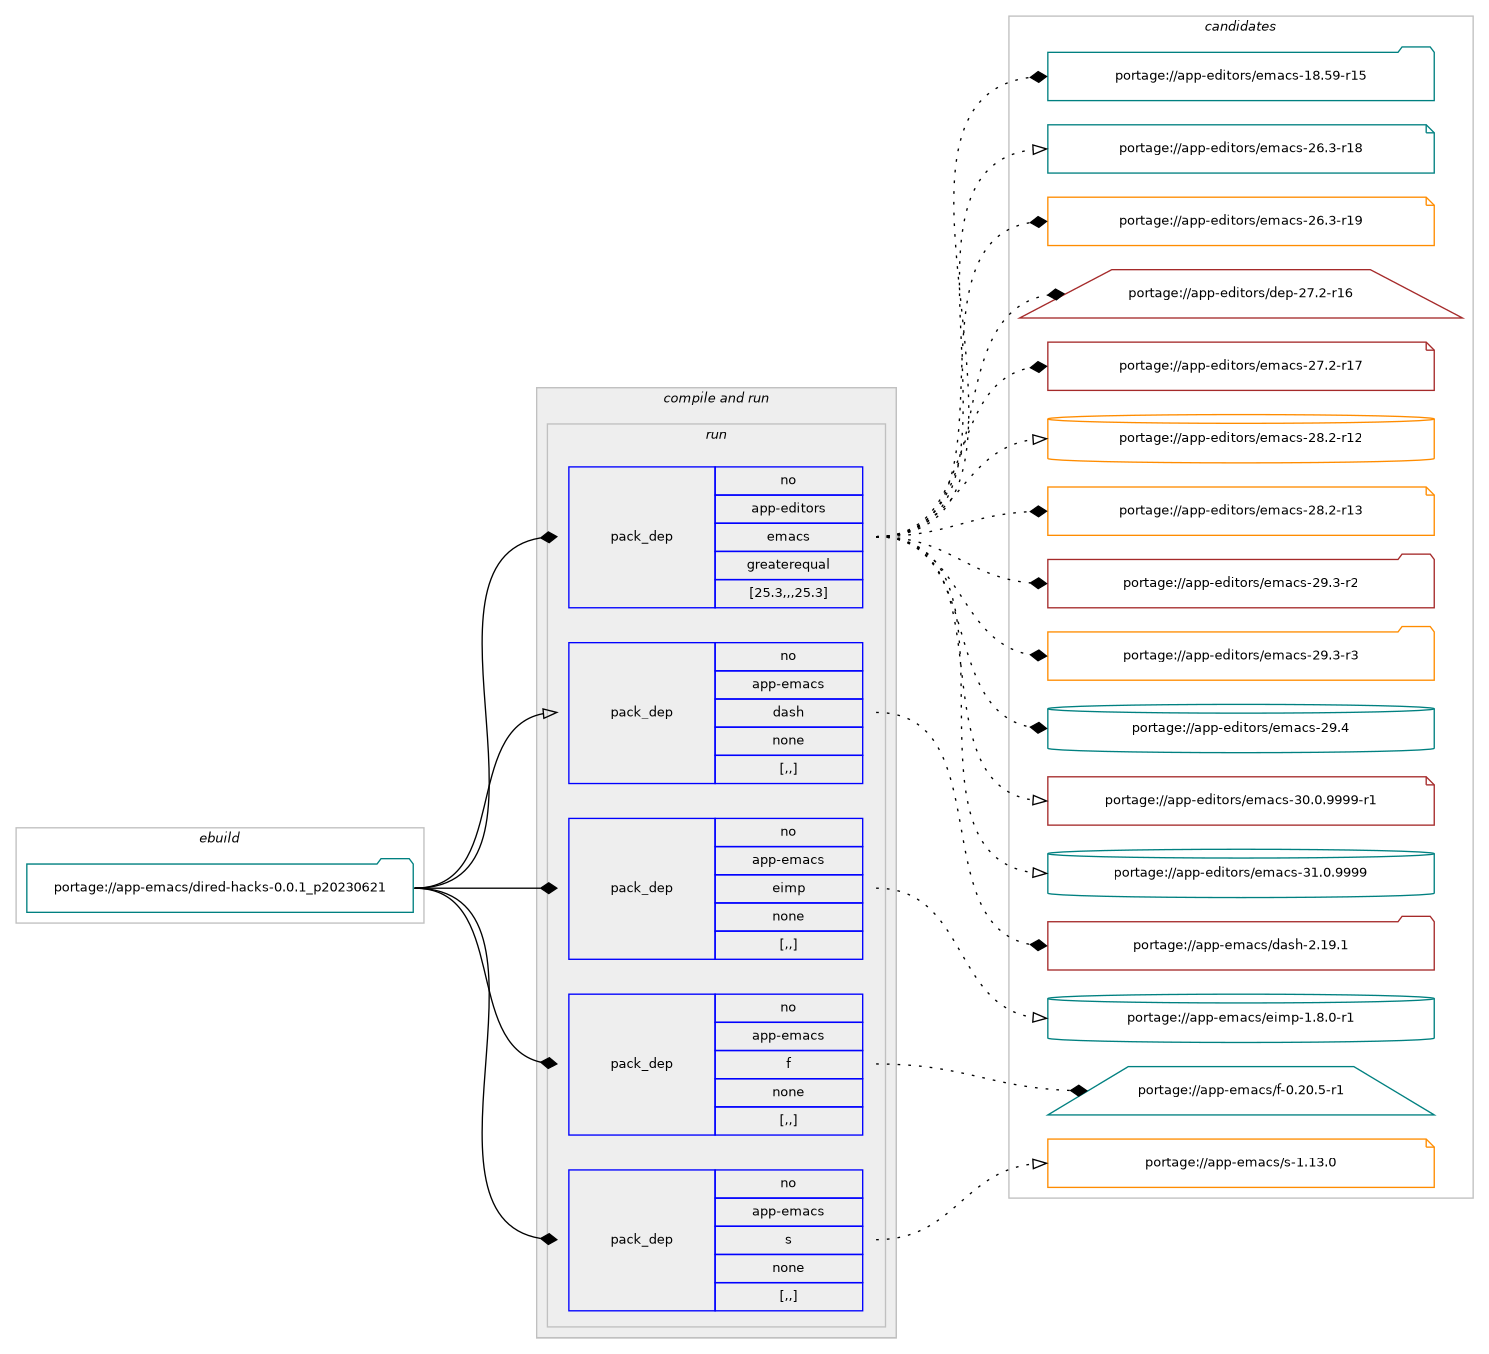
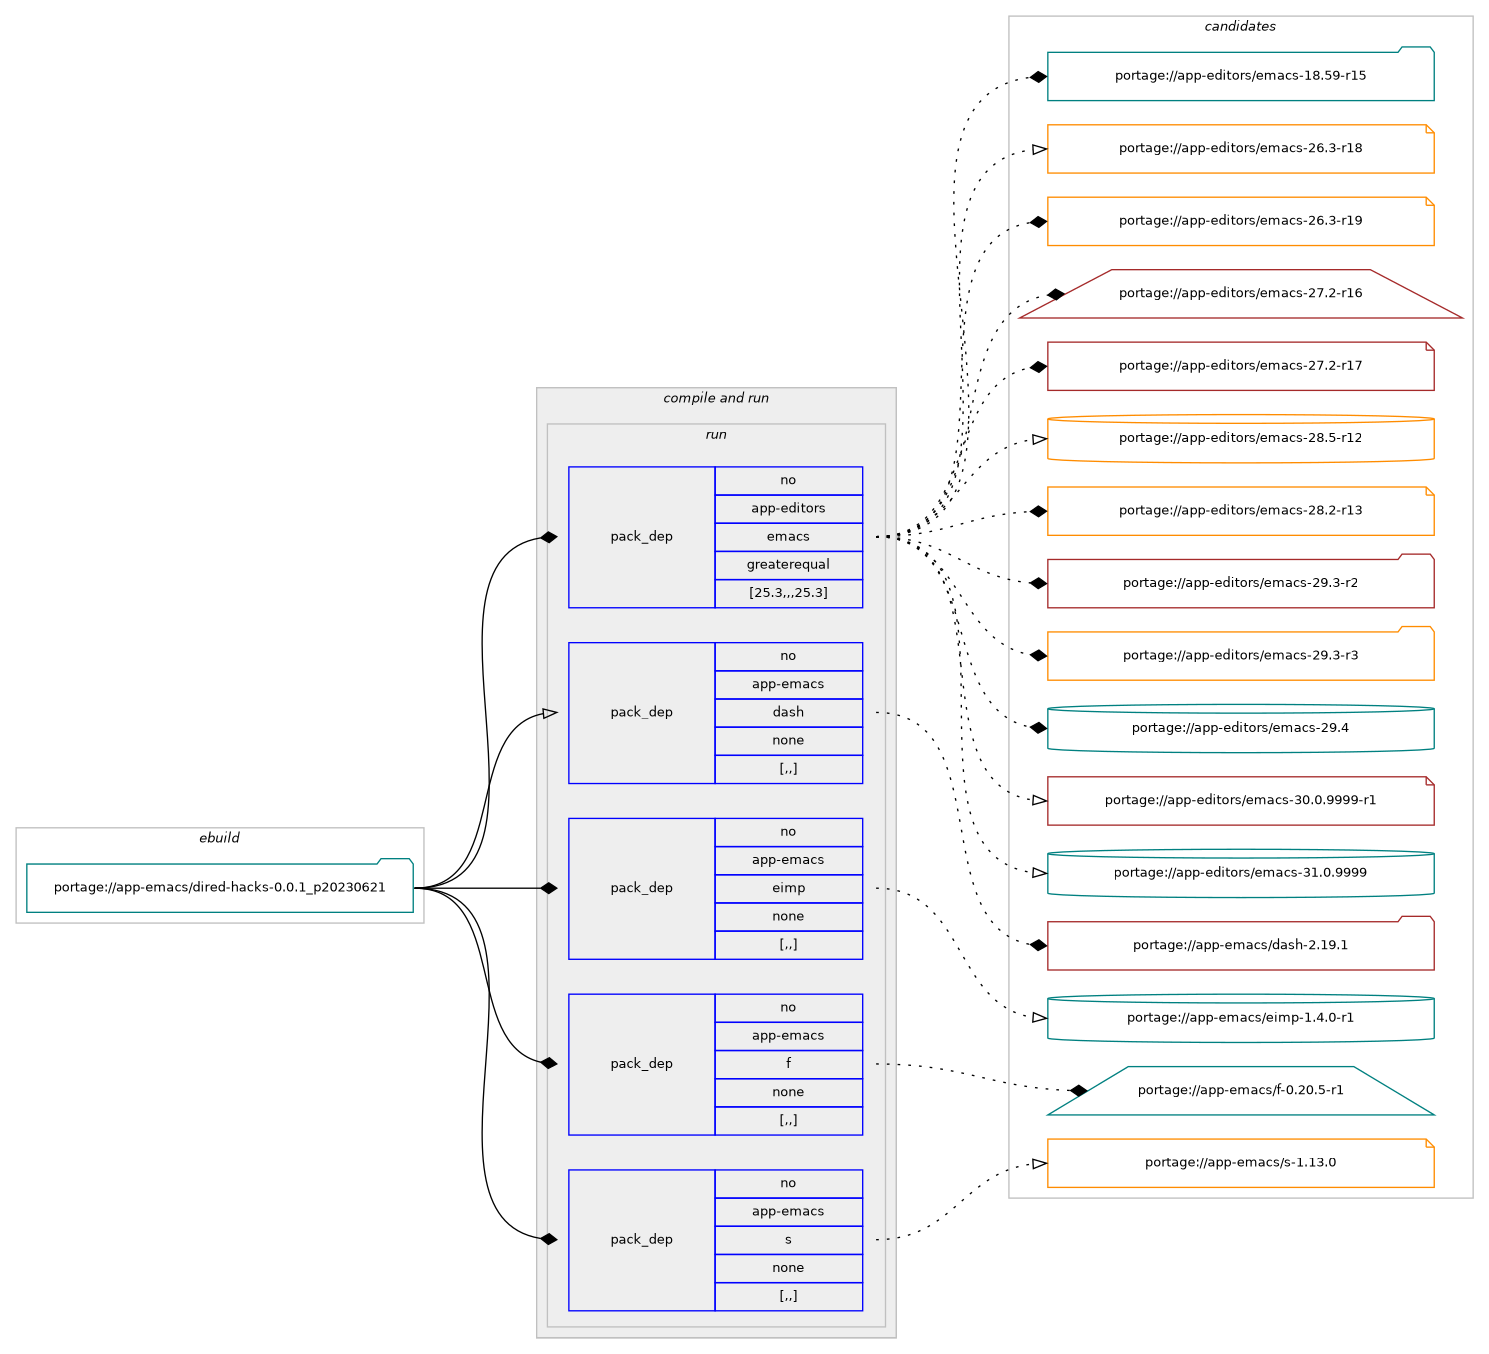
node "portage://app-editors/emacs-26.3-r18": color teal -> darkorange
node "portage://app-editors/dep-27.2-r16": label "portage://app-editors/dep-27.2-r16" -> "portage://app-editors/emacs-27.2-r16"
node "portage://app-editors/emacs-28.2-r12": label "portage://app-editors/emacs-28.2-r12" -> "portage://app-editors/emacs-28.5-r12"
node "portage://app-emacs/eimp-1.8.0-r1": label "portage://app-emacs/eimp-1.8.0-r1" -> "portage://app-emacs/eimp-1.4.0-r1"
